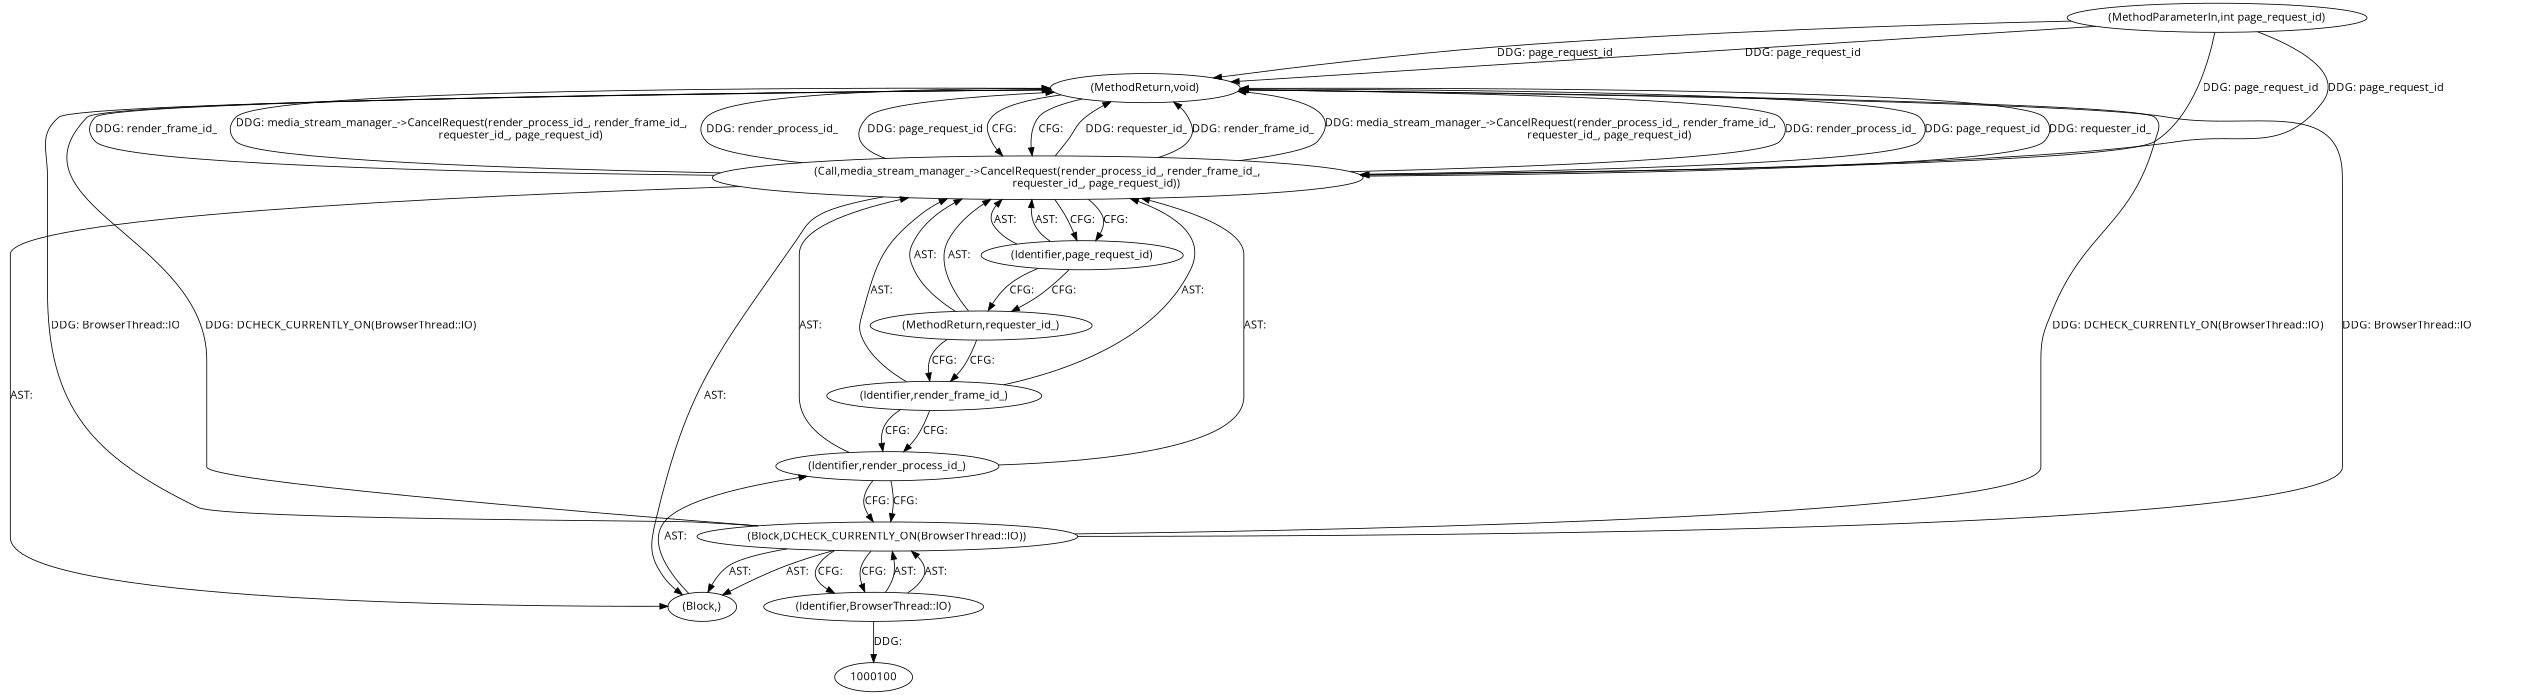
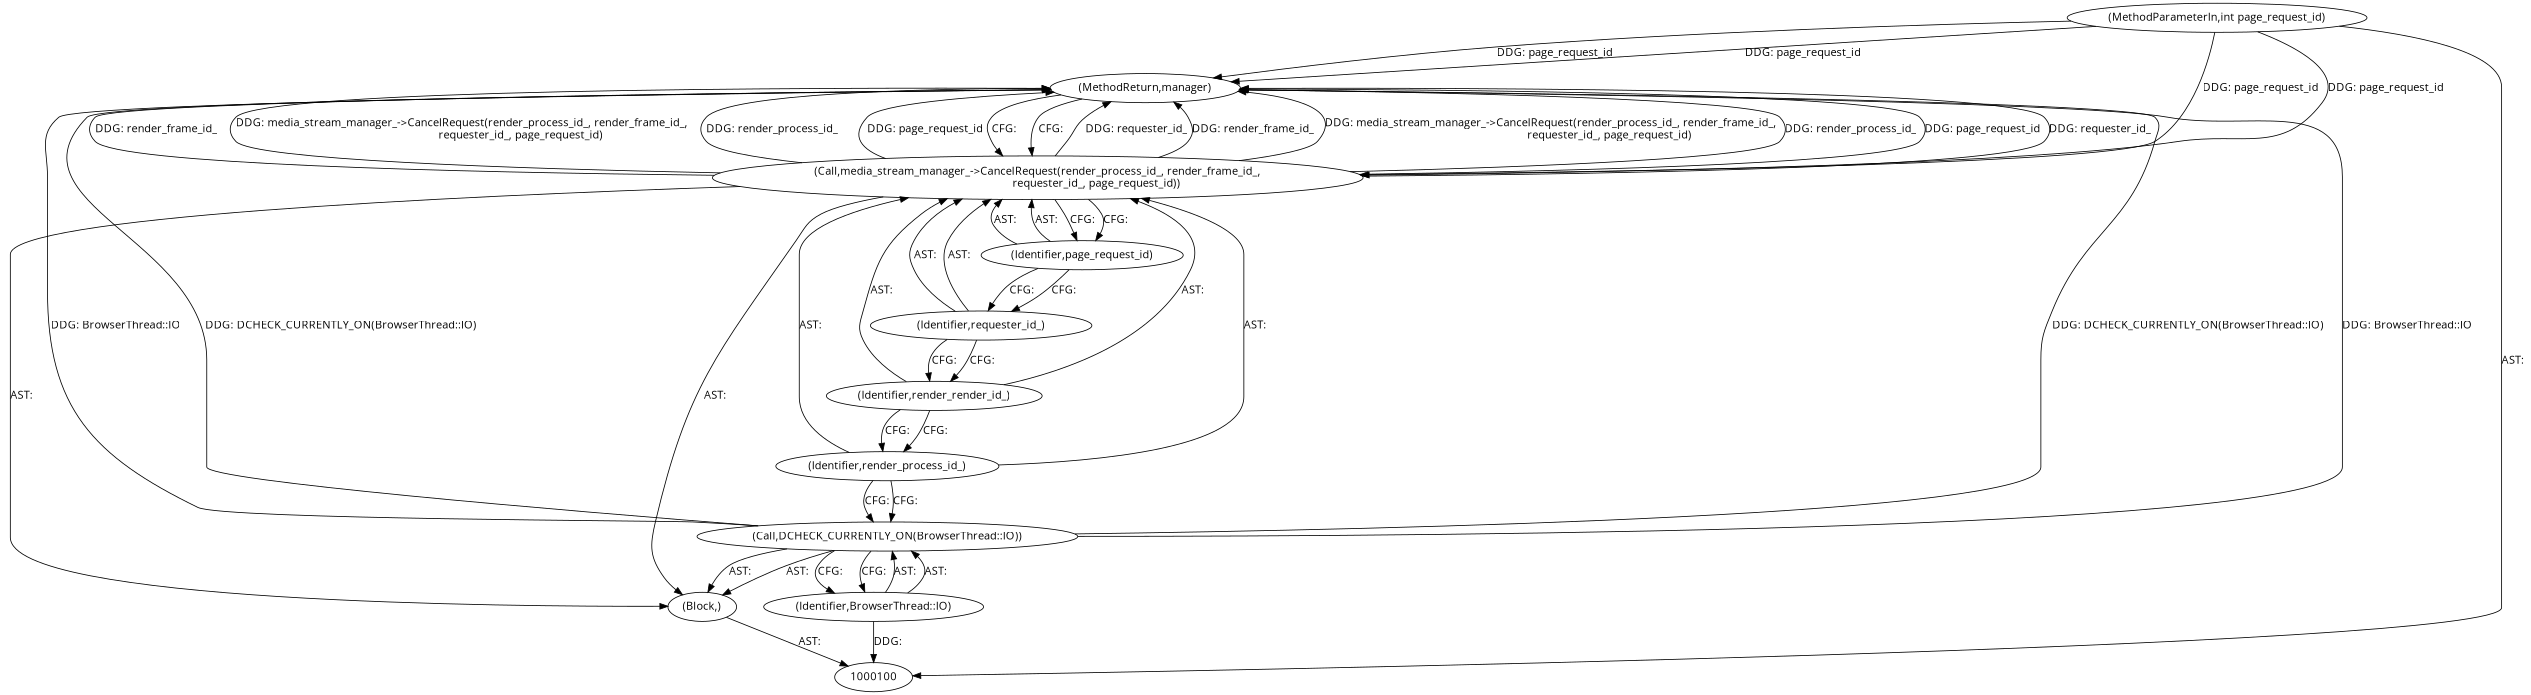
node "(MethodReturn,void)": label "(MethodReturn,void)" -> "(MethodReturn,manager)"
node "(MethodReturn,requester_id_)": label "(MethodReturn,requester_id_)" -> "(Identifier,requester_id_)"
node "(Identifier,render_frame_id_)": label "(Identifier,render_frame_id_)" -> "(Identifier,render_render_id_)"
edge "(Block,)" -> "(Identifier,render_process_id_)": now "(Block,)" -> "1000100"
node "(Block,DCHECK_CURRENTLY_ON(BrowserThread::IO))": label "(Block,DCHECK_CURRENTLY_ON(BrowserThread::IO))" -> "(Call,DCHECK_CURRENTLY_ON(BrowserThread::IO))"
edge "(MethodParameterIn,int page_request_id)" -> "1000100": added, label "AST:"
